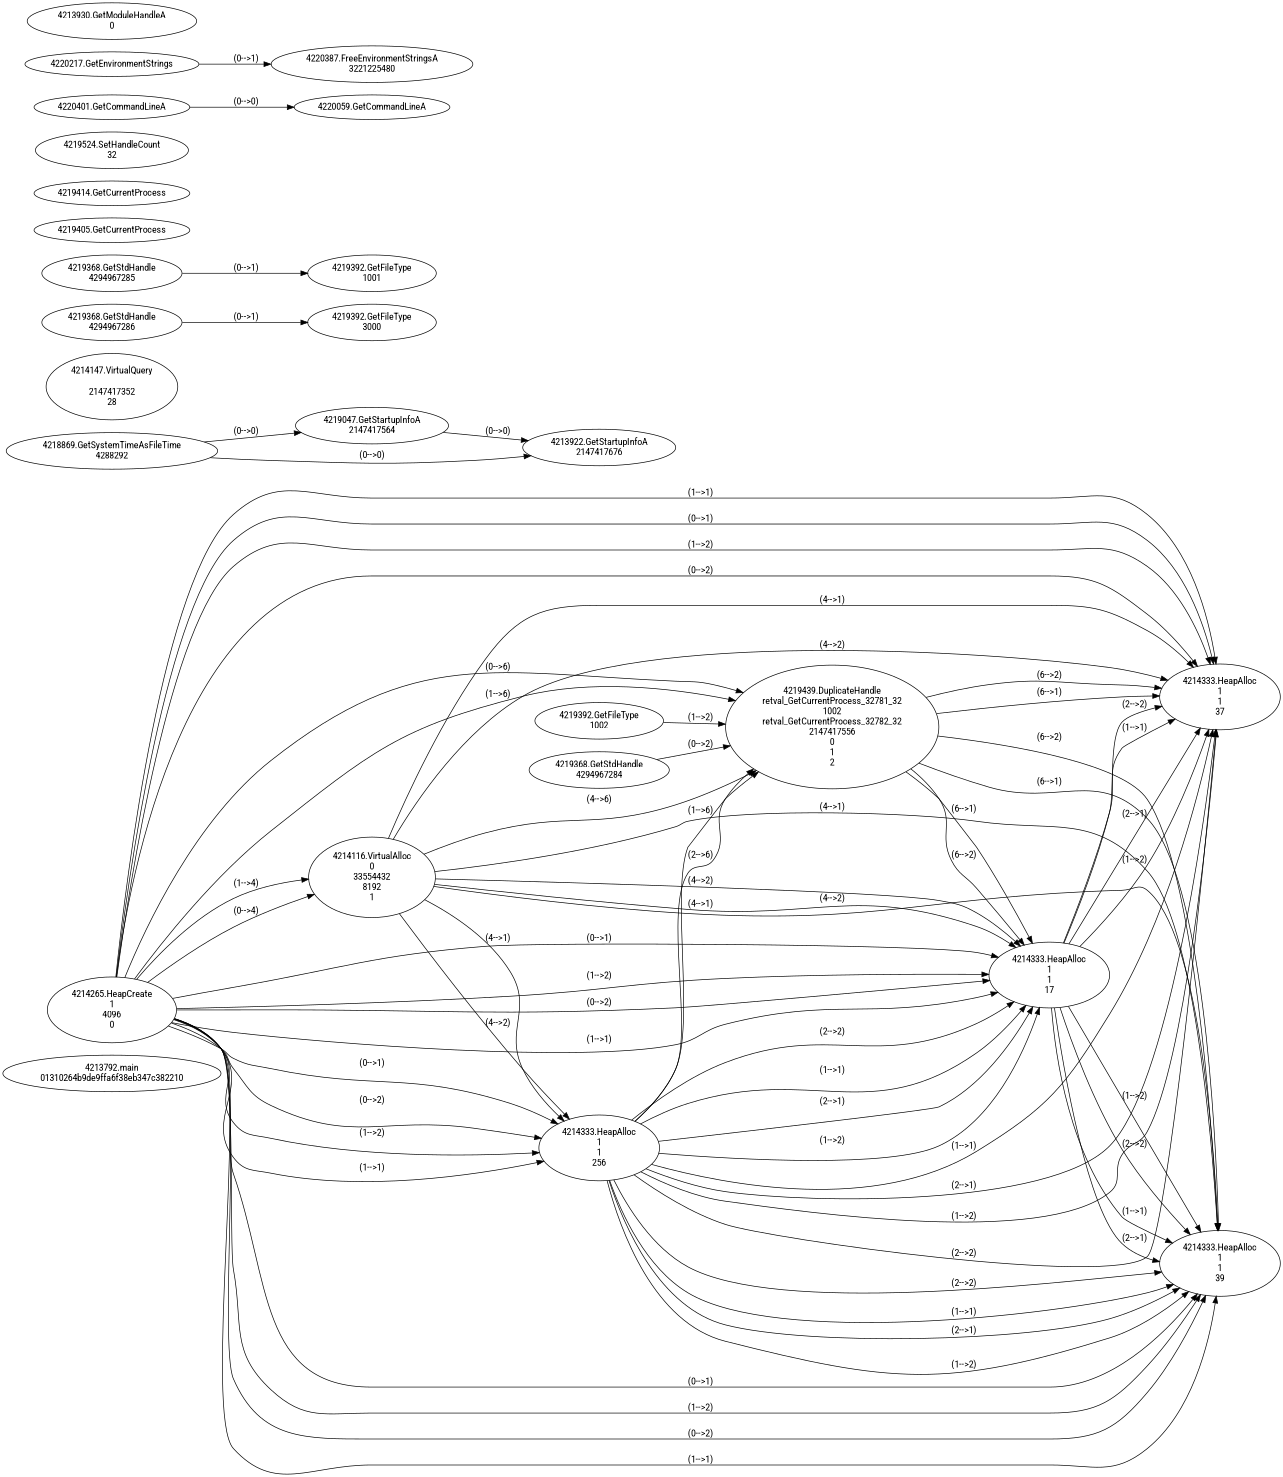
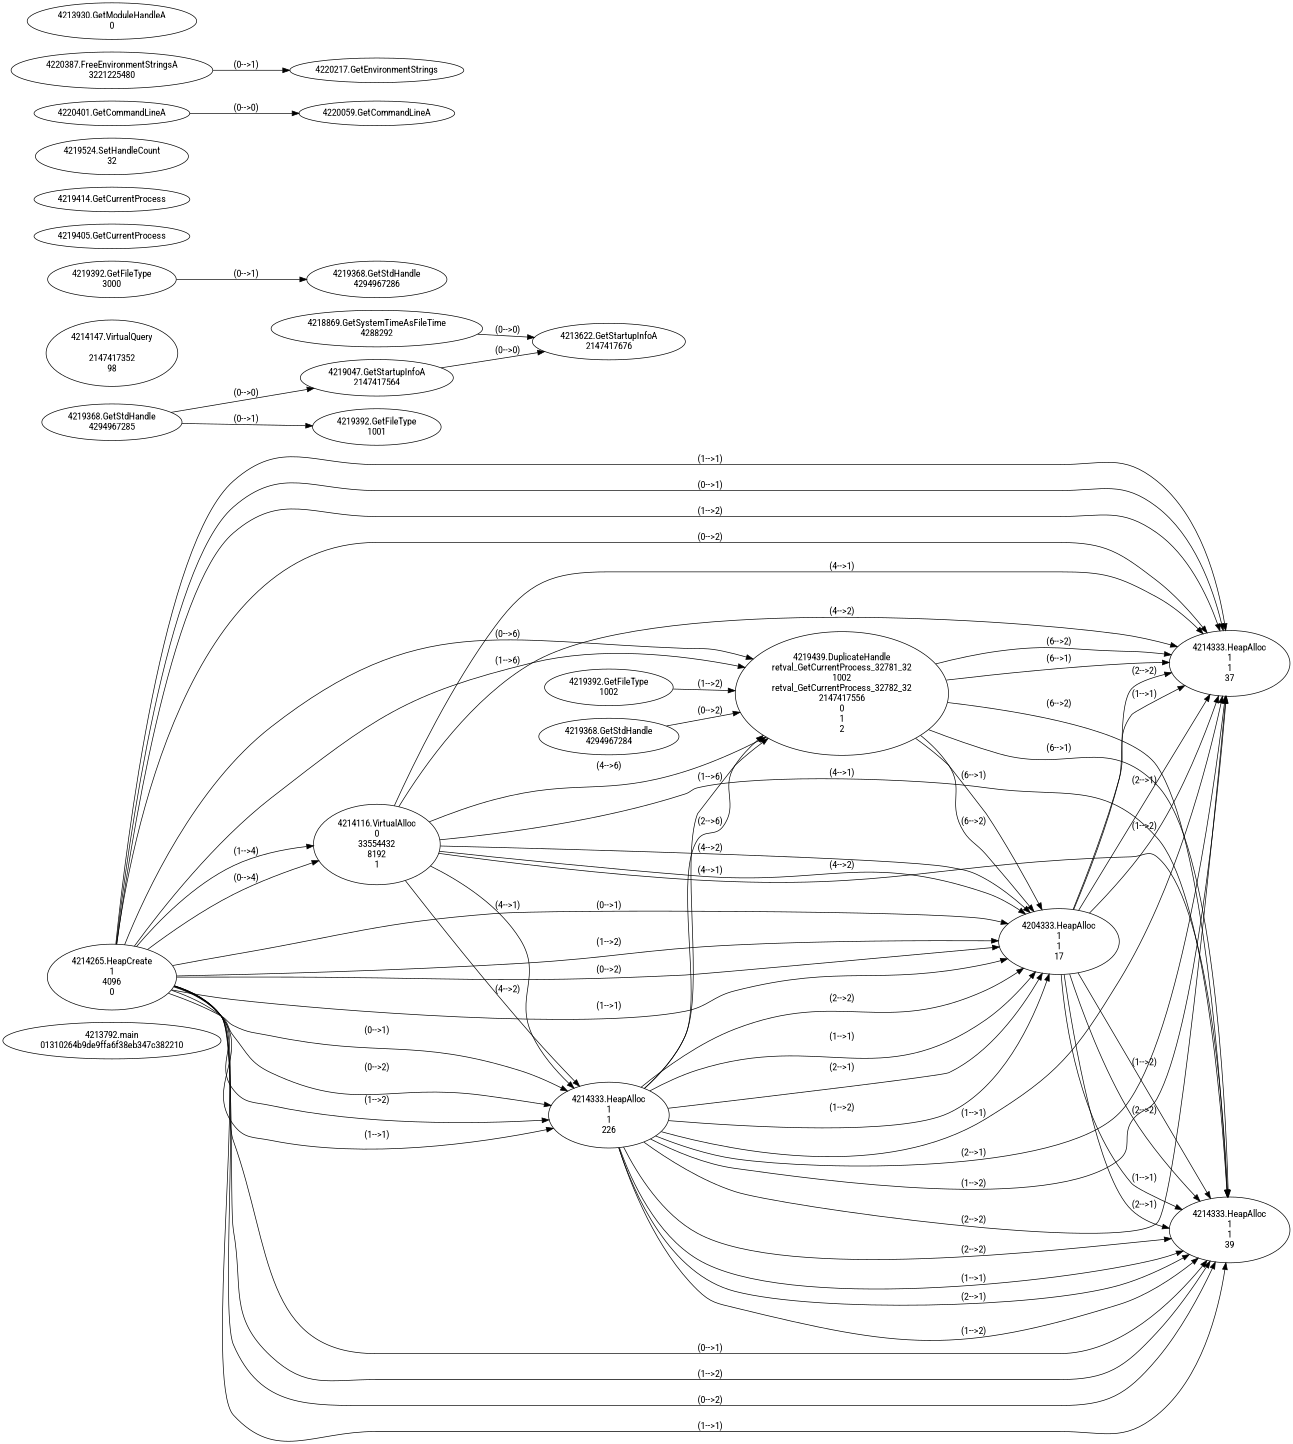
edge "4220217.GetEnvironmentStrings" -> "4220387.FreeEnvironmentStringsA 3221225480": reversed
edge "4219368.GetStdHandle 4294967286" -> "4219392.GetFileType 3000": reversed
node "4214147.VirtualQuery 2147417352 28": label "4214147.VirtualQuery 2147417352 28" -> "4214147.VirtualQuery 2147417352 98"
edge "4218869.GetSystemTimeAsFileTime 4288292" -> "4219047.GetStartupInfoA 2147417564": now "4219368.GetStdHandle 4294967285" -> "4219047.GetStartupInfoA 2147417564"
node "4213922.GetStartupInfoA 2147417676": label "4213922.GetStartupInfoA 2147417676" -> "4213622.GetStartupInfoA 2147417676"
node "4214333.HeapAlloc 1 1 17": label "4214333.HeapAlloc 1 1 17" -> "4204333.HeapAlloc 1 1 17"
node "4214333.HeapAlloc 1 1 256": label "4214333.HeapAlloc 1 1 256" -> "4214333.HeapAlloc 1 1 226"
